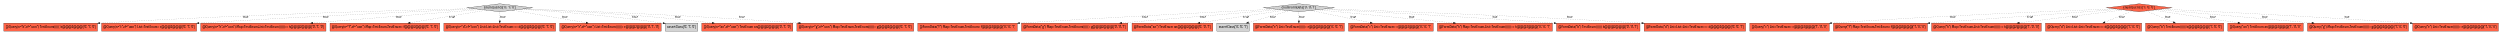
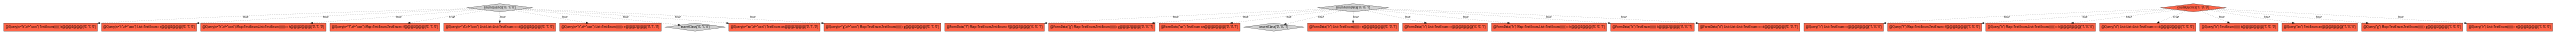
node "assertClass['0', '1', '0']": shape box -> diamond
node "assertClass['0', '0', '1']": shape box -> diamond
